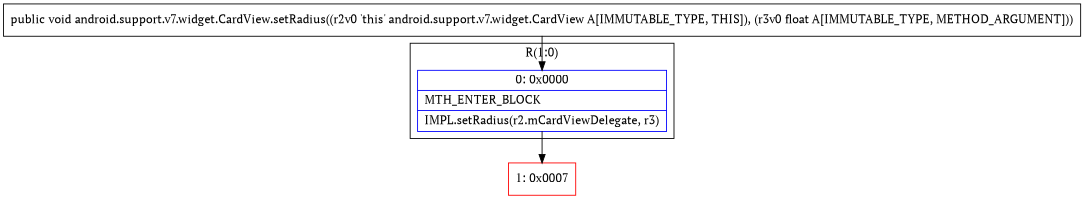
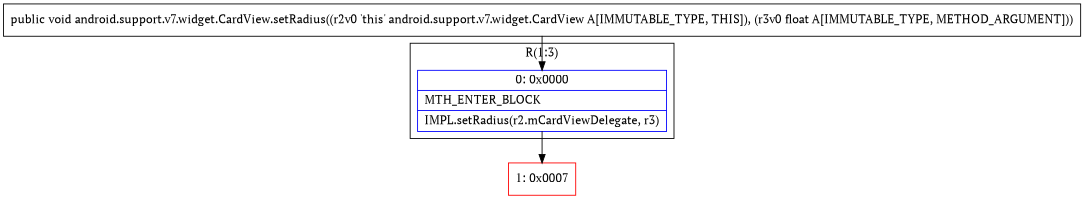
cluster "R(1:0)": label "R(1:0)" -> "R(1:3)"
